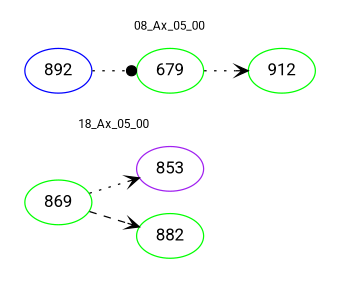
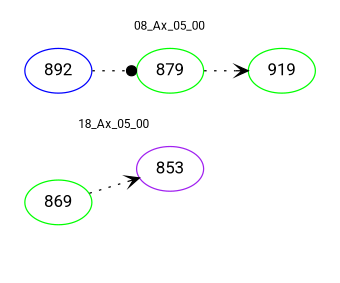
node "679": label "679" -> "879"
node "912": label "912" -> "919"
node "882": removed
